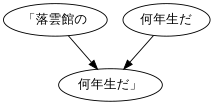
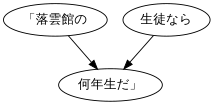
node "何年生だ": label "何年生だ" -> "生徒なら"
